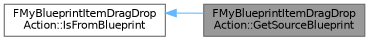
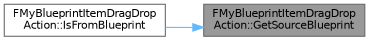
edge "FMyBlueprintItemDragDrop Action::GetSourceBlueprint" -> "FMyBlueprintItemDragDrop Action::IsFromBlueprint": reversed
